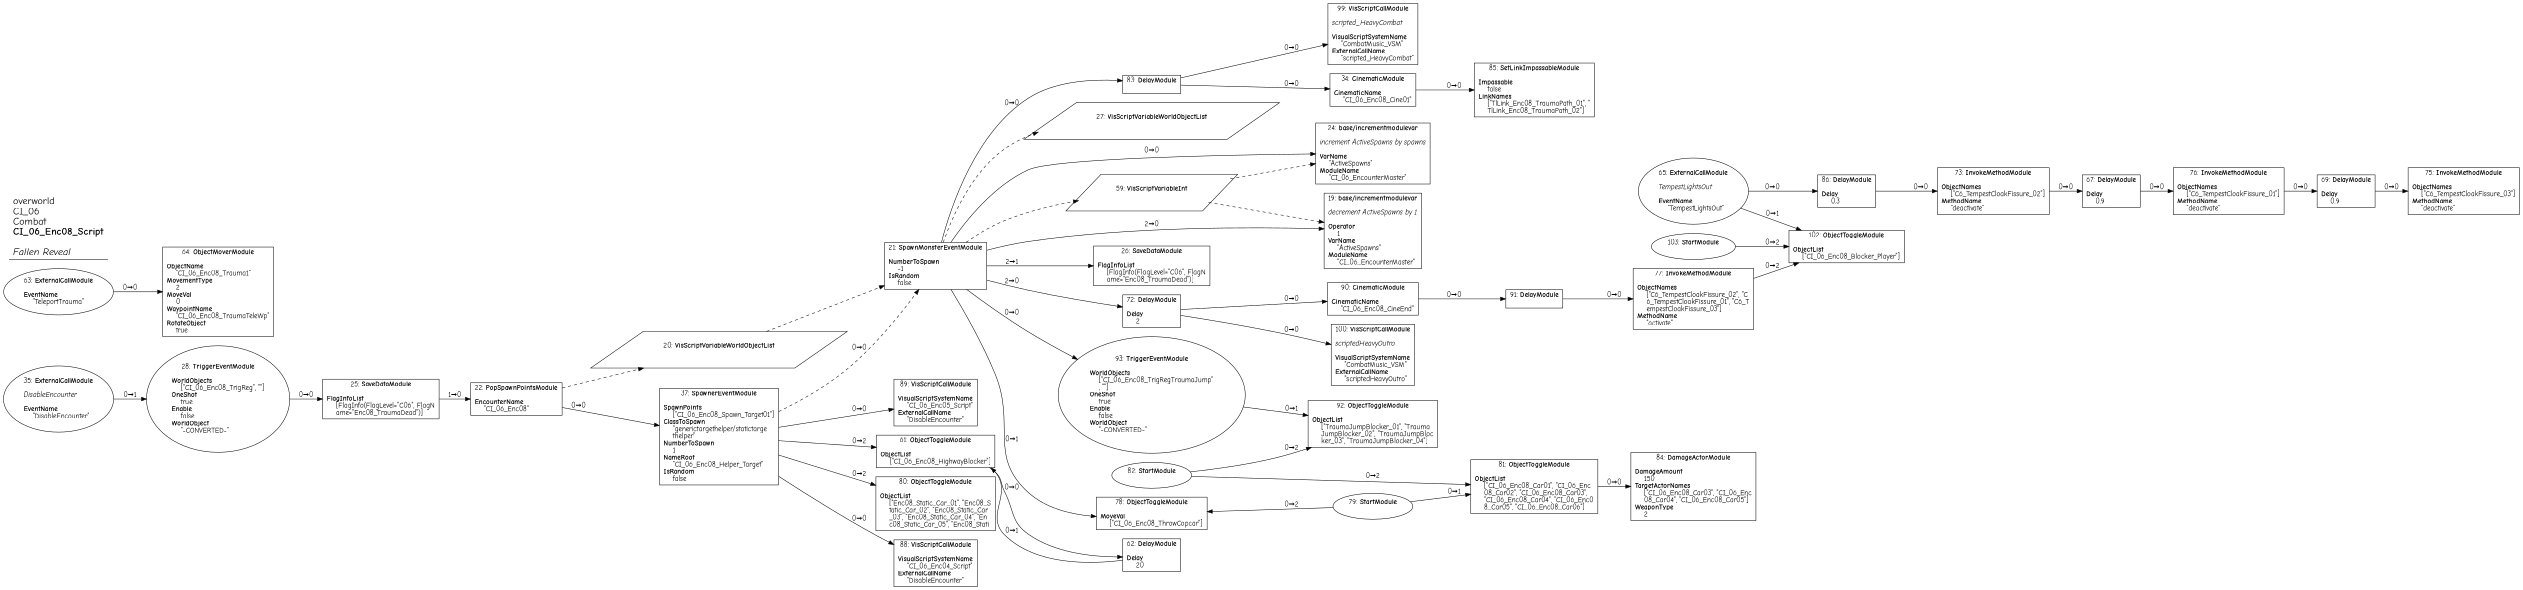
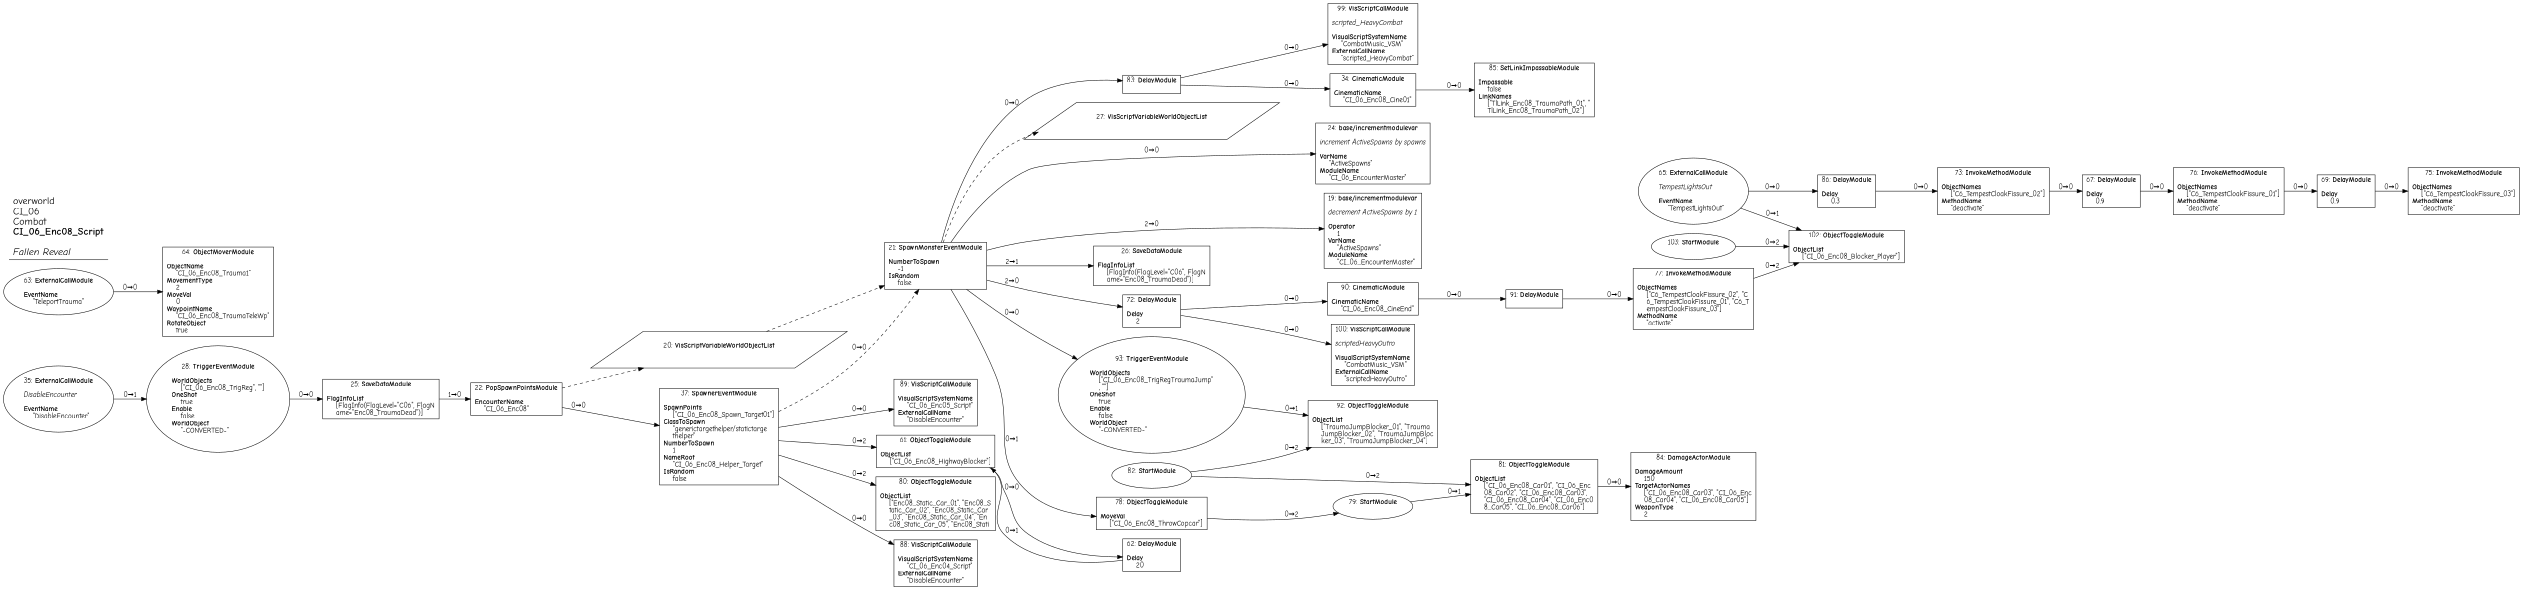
node "59:": removed
edge "79:" -> "78:": reversed
